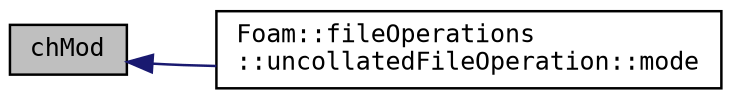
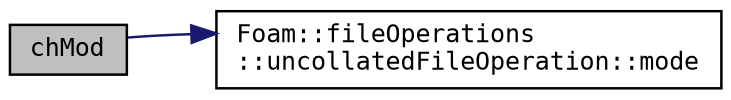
edge "Foam::fileOperations ::uncollatedFileOperation::mode" -> "chMod": reversed
